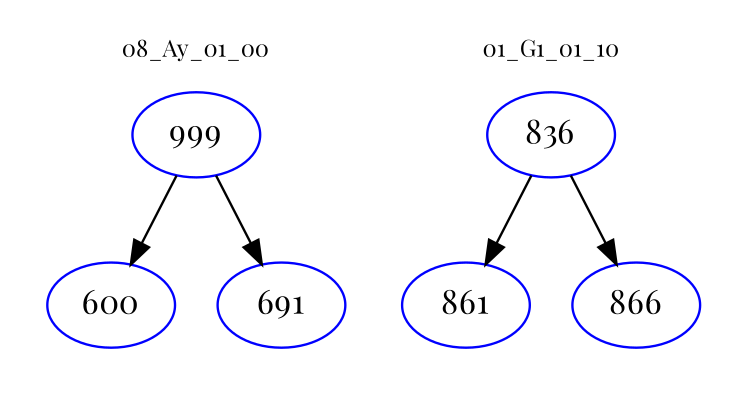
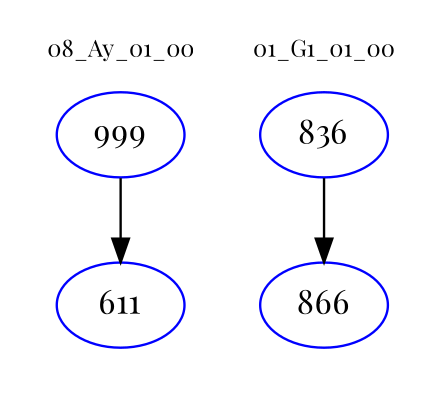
cluster "01_G1_01_10": label "01_G1_01_10" -> "01_G1_01_00"
node "600": removed
node "691": label "691" -> "611"
node "861": removed
